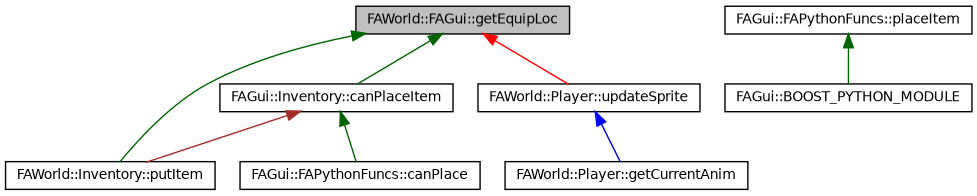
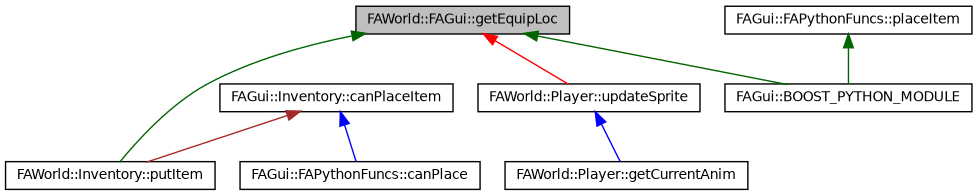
edge "FAGui::Inventory::canPlaceItem" -> "FAWorld::FAGui::getEquipLoc": now "FAGui::BOOST_PYTHON_MODULE" -> "FAWorld::FAGui::getEquipLoc"
edge "FAGui::FAPythonFuncs::canPlace" -> "FAGui::Inventory::canPlaceItem": color darkgreen -> blue
